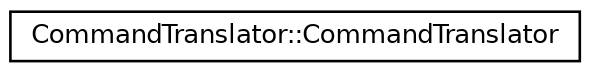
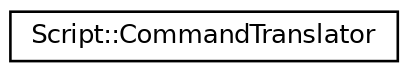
node "CommandTranslator::CommandTranslator": label "CommandTranslator::CommandTranslator" -> "Script::CommandTranslator"
